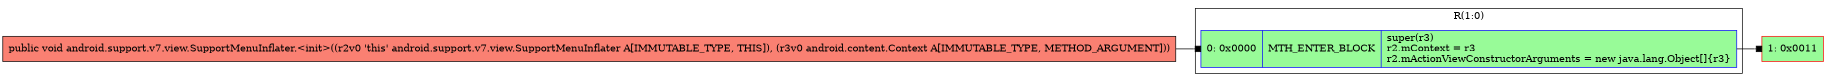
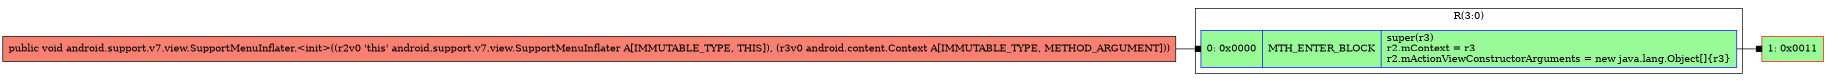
cluster "R(1:0)": label "R(1:0)" -> "R(3:0)"
